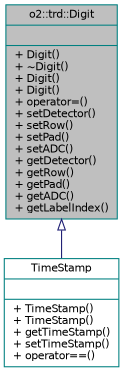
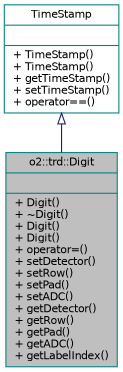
edge "TimeStamp" -> "o2::trd::Digit": reversed
